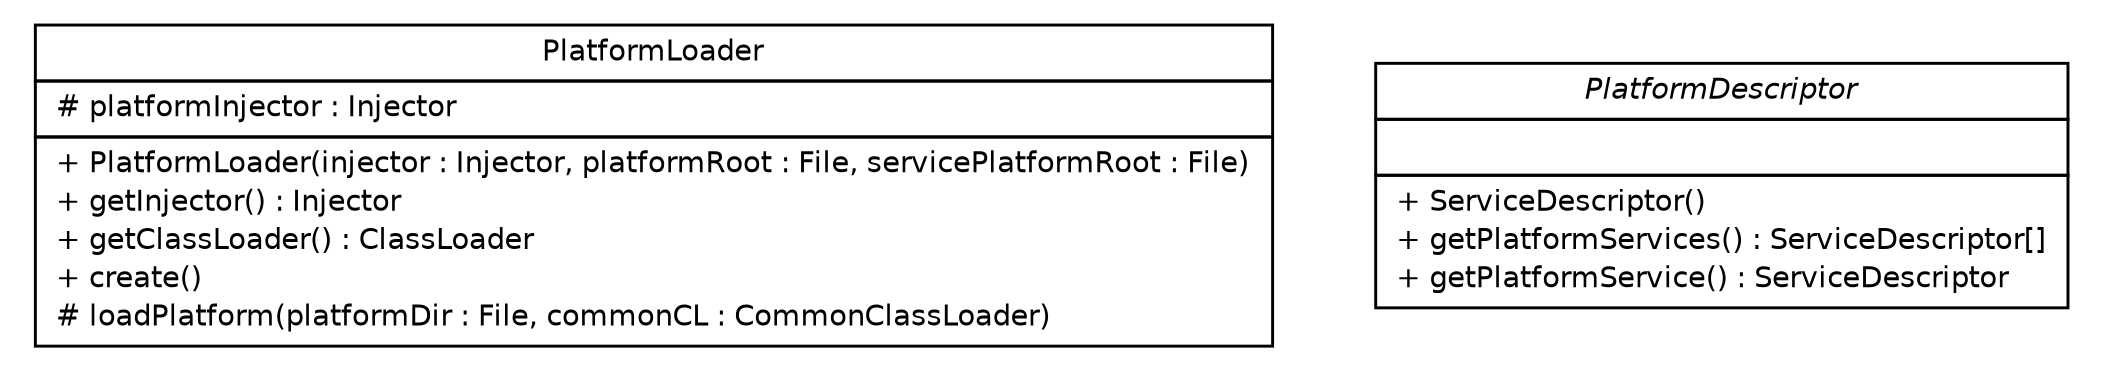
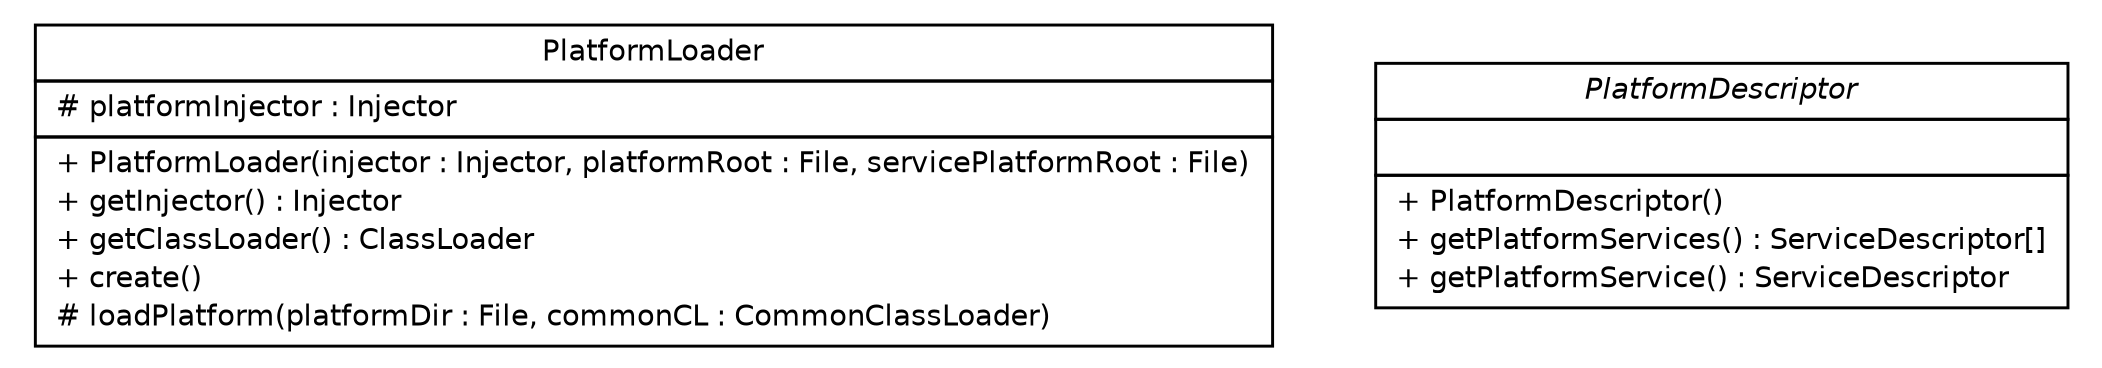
node "PlatformDescriptor": text "+ ServiceDescriptor()" -> "+ PlatformDescriptor()"
